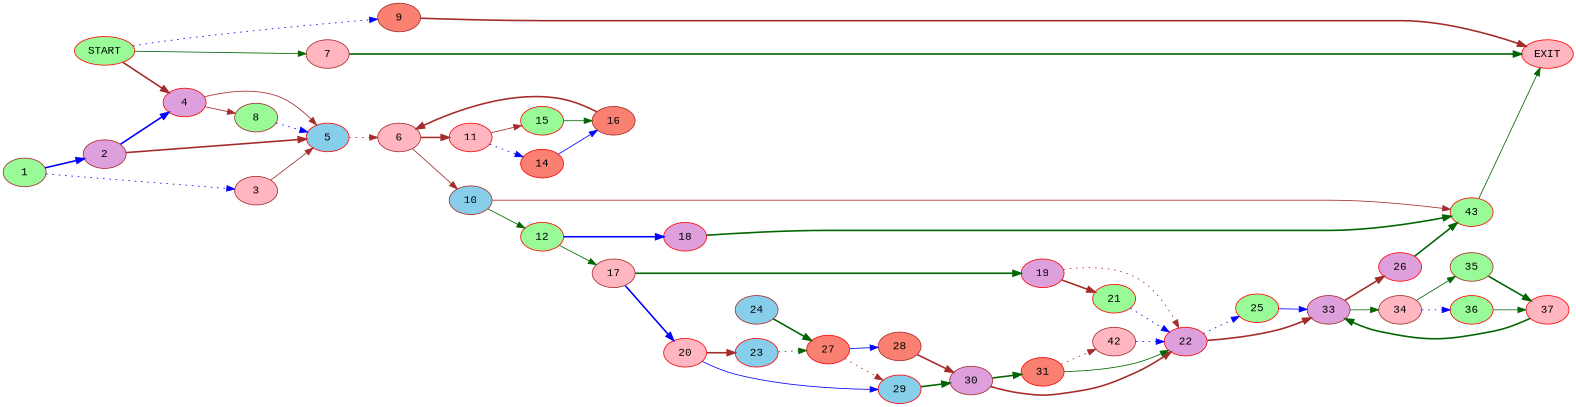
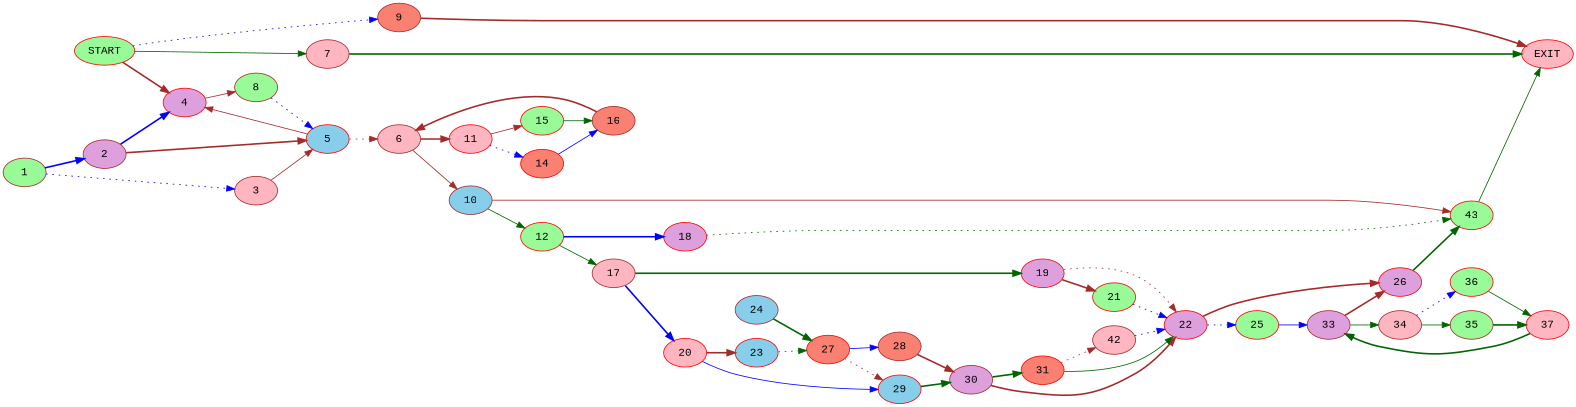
edge "4" -> "5": reversed
edge "18" -> "43": style bold -> dotted
edge "22" -> "33": now "22" -> "26"
